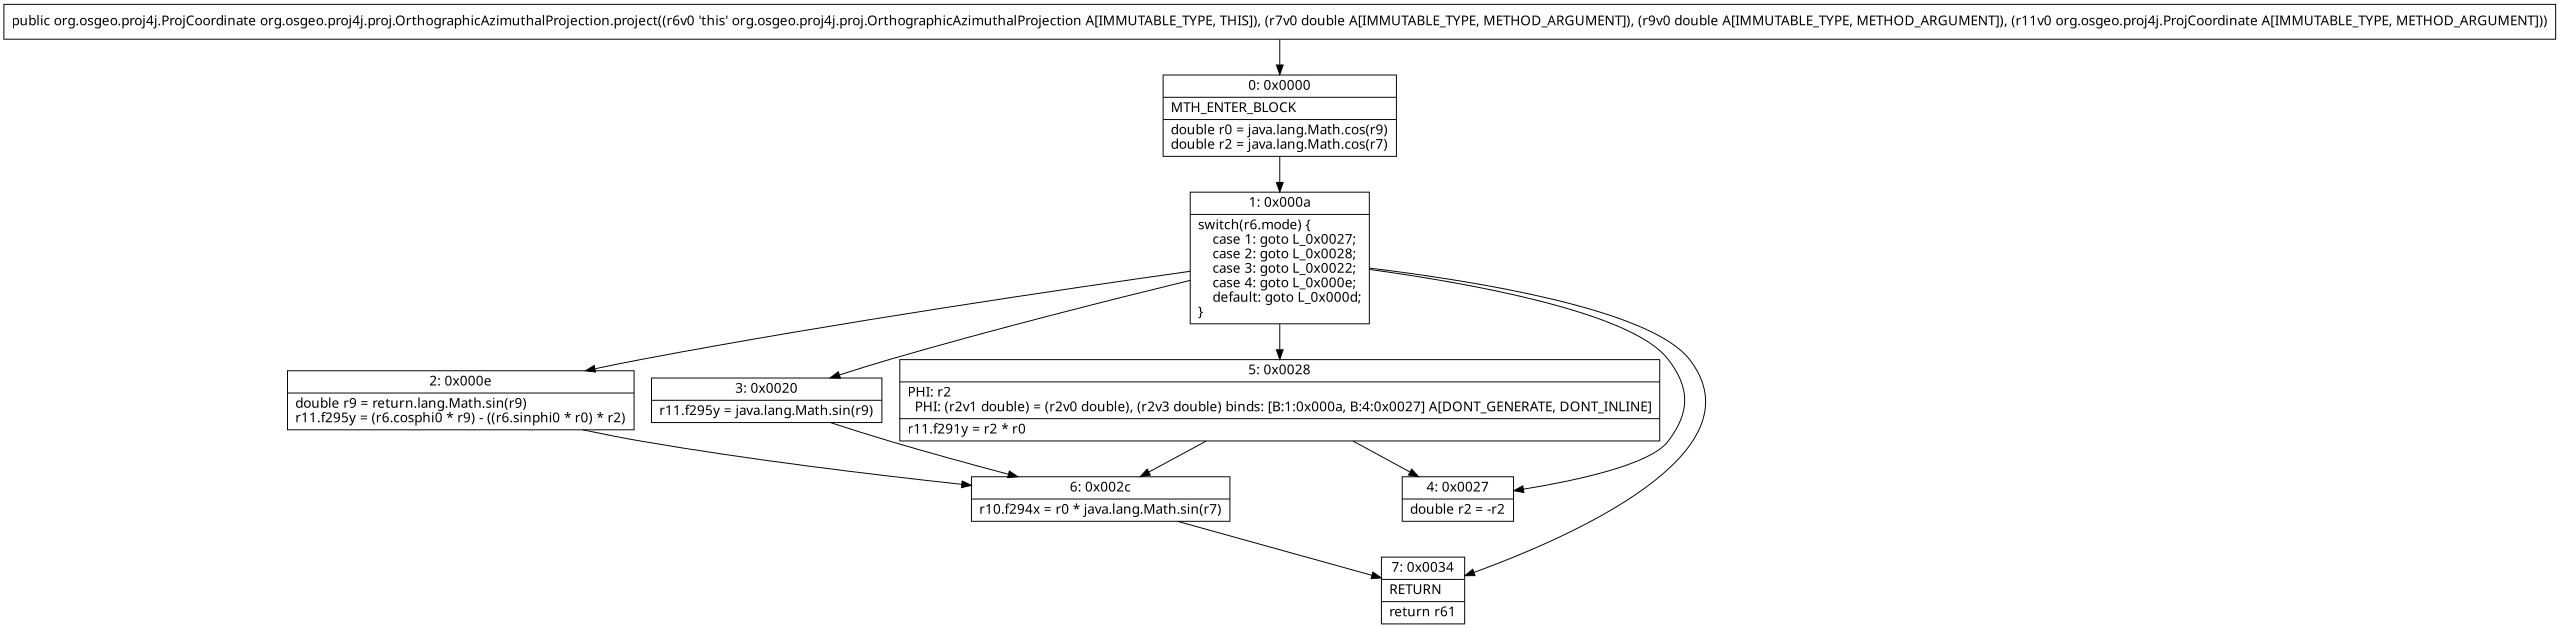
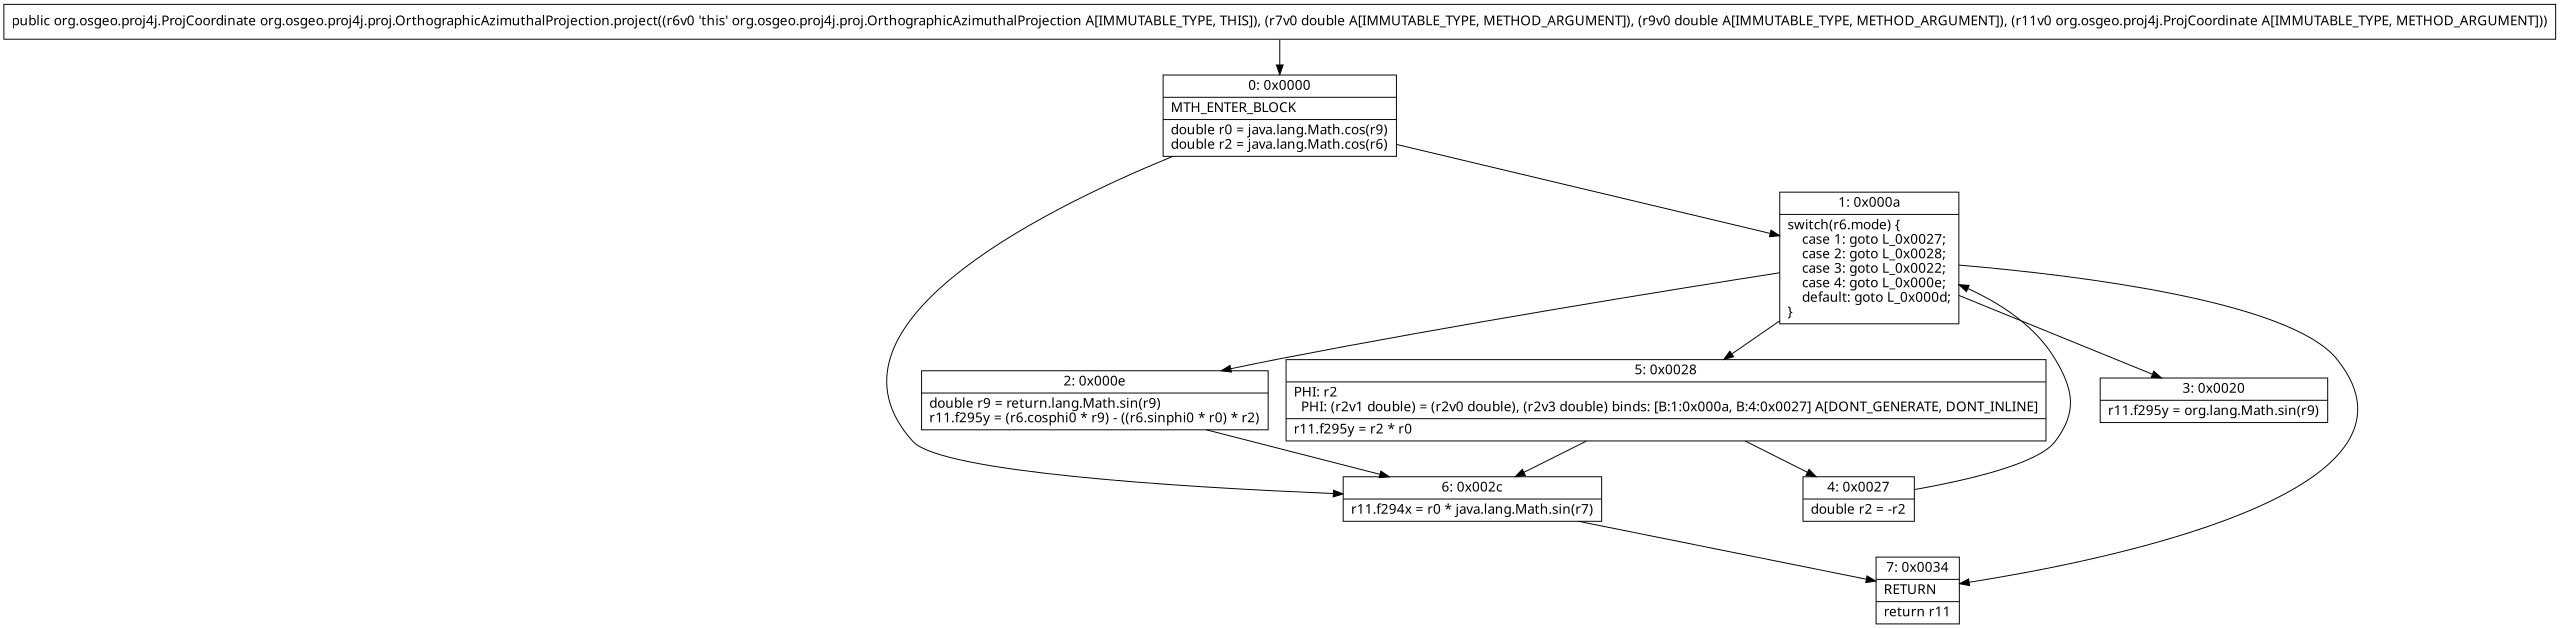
node "0: 0x0000": text "double r2 = java.lang.Math.cos(r7)" -> "double r2 = java.lang.Math.cos(r6)"
edge "1: 0x000a" -> "4: 0x0027": reversed
node "3: 0x0020": text "r11.f295y = java.lang.Math.sin(r9)" -> "r11.f295y = org.lang.Math.sin(r9)"
node "5: 0x0028": text "r11.f291y = r2 * r0" -> "r11.f295y = r2 * r0"
edge "3: 0x0020" -> "6: 0x002c": now "0: 0x0000" -> "6: 0x002c"
node "6: 0x002c": text "r10.f294x = r0 * java.lang.Math.sin(r7)" -> "r11.f294x = r0 * java.lang.Math.sin(r7)"
node "7: 0x0034": text "return r61" -> "return r11"
